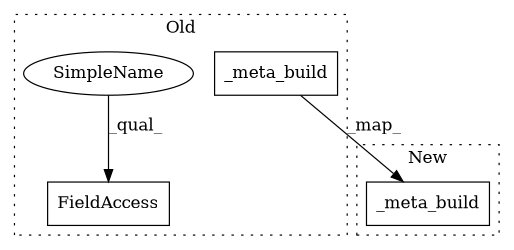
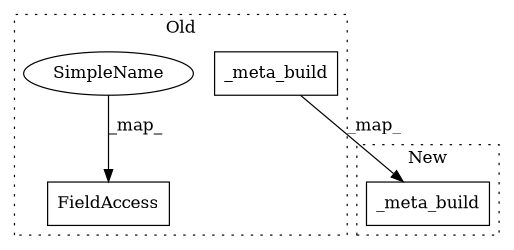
edge "SimpleName" -> "FieldAccess": label "_qual_" -> "_map_"
